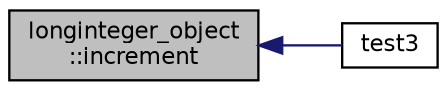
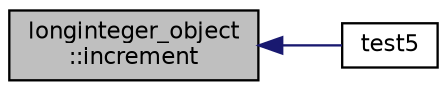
node "test3": label "test3" -> "test5"
